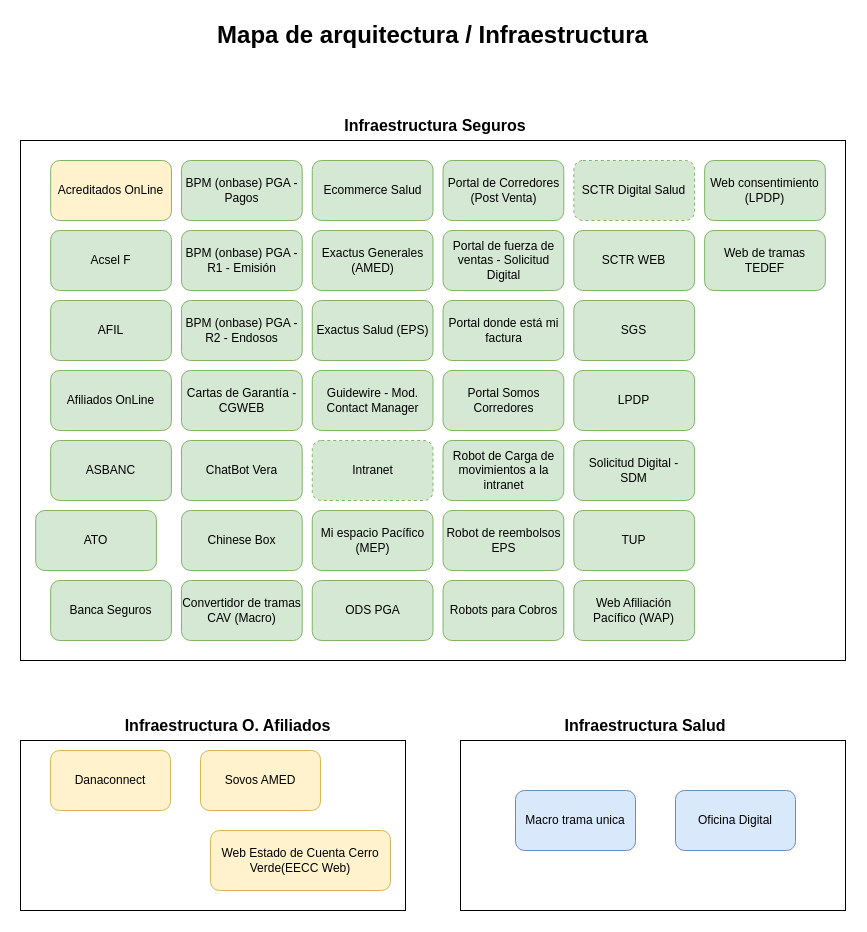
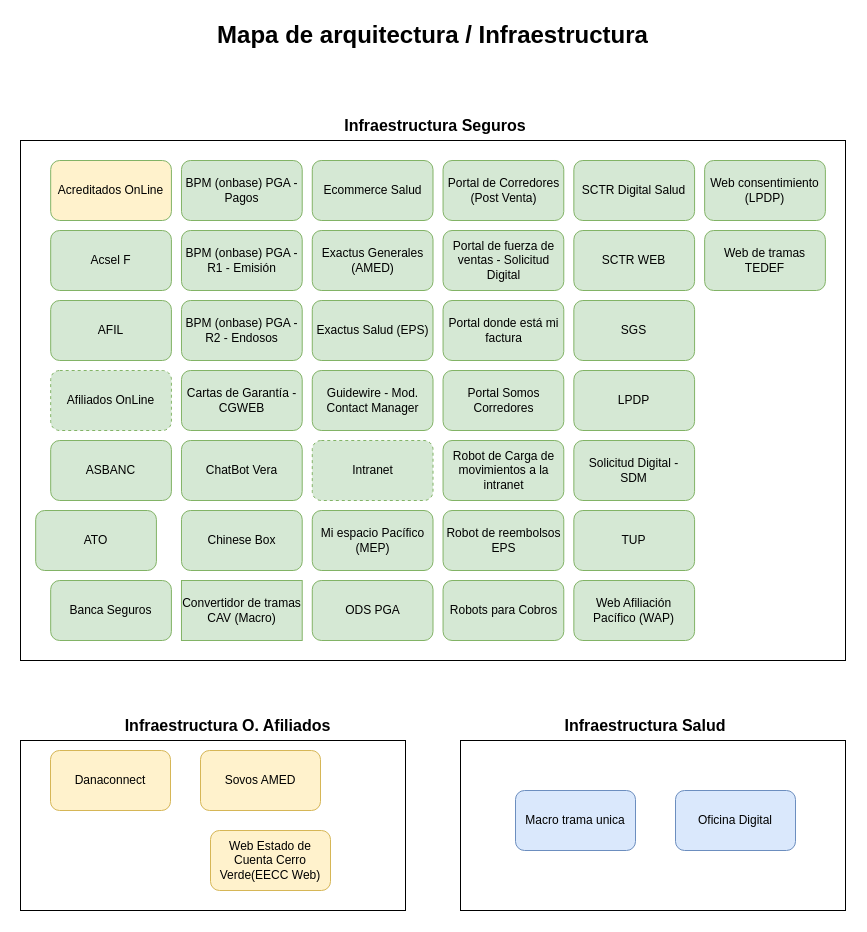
node "SCTR Digital Salud": style dashed -> solid
node "Afiliados OnLine": style solid -> dashed
node "Convertidor de tramas CAV (Macro)": shape rounded rectangle -> rectangle
node "Web Estado de Cuenta Cerro Verde(EECC Web)": size 180x60 -> 120x60
